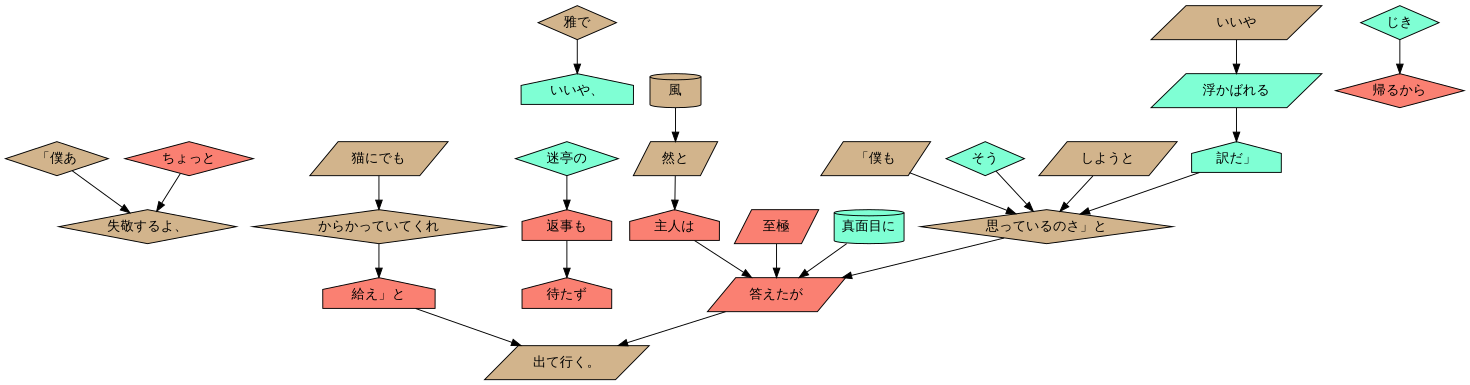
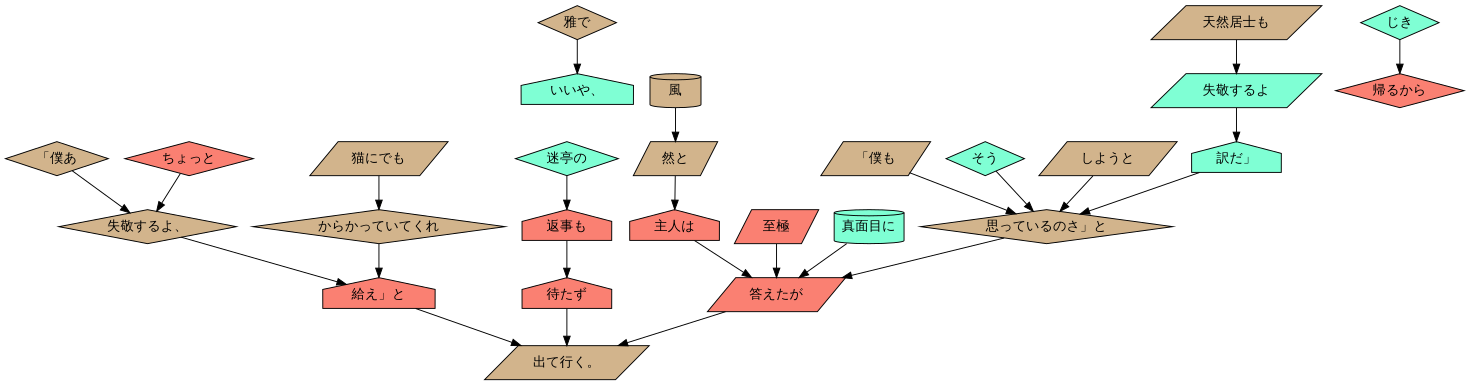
node "いいや": label "いいや" -> "天然居士も"
node "浮かばれる": label "浮かばれる" -> "失敬するよ"
edge "失敬するよ、" -> "給え」と": added
edge "待たず" -> "出て行く。": added
